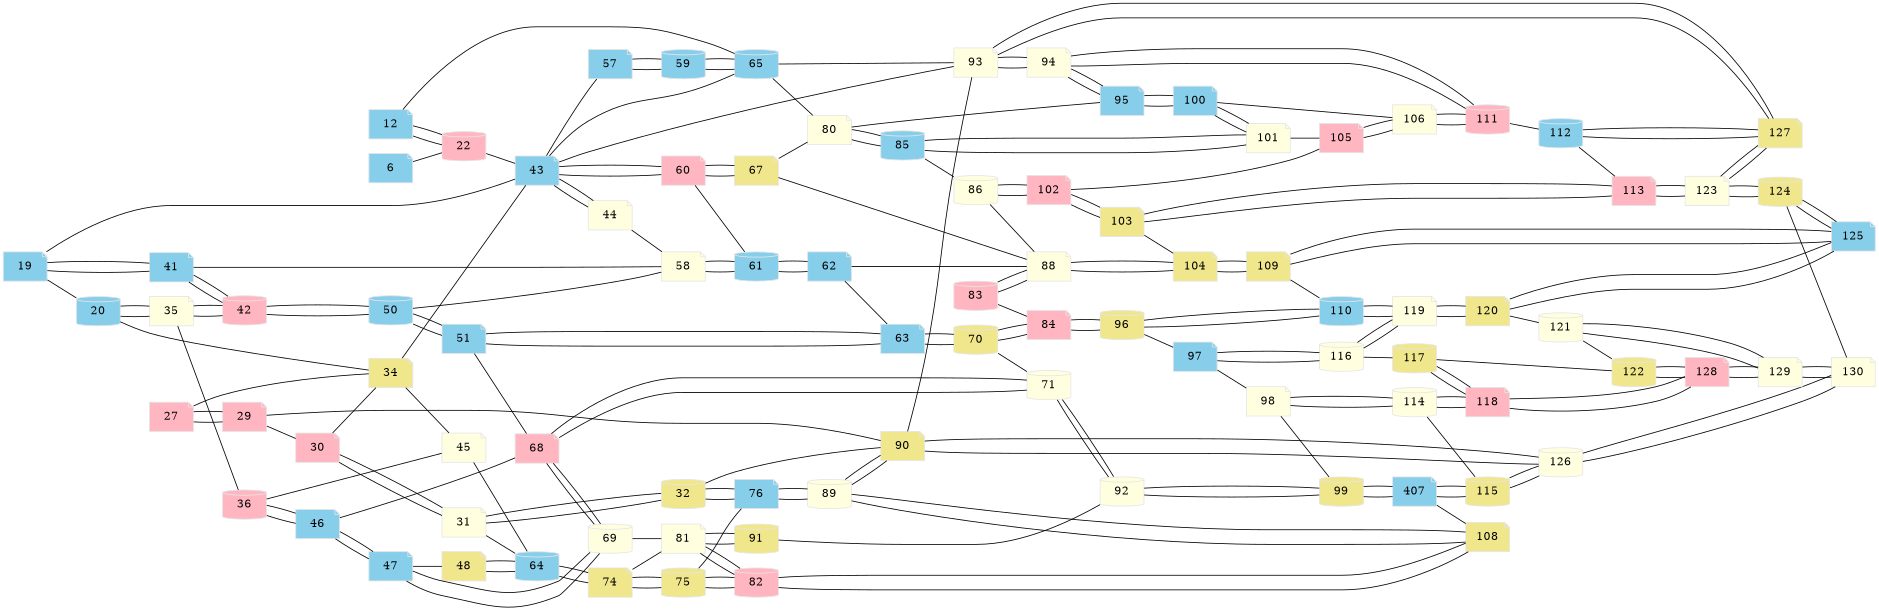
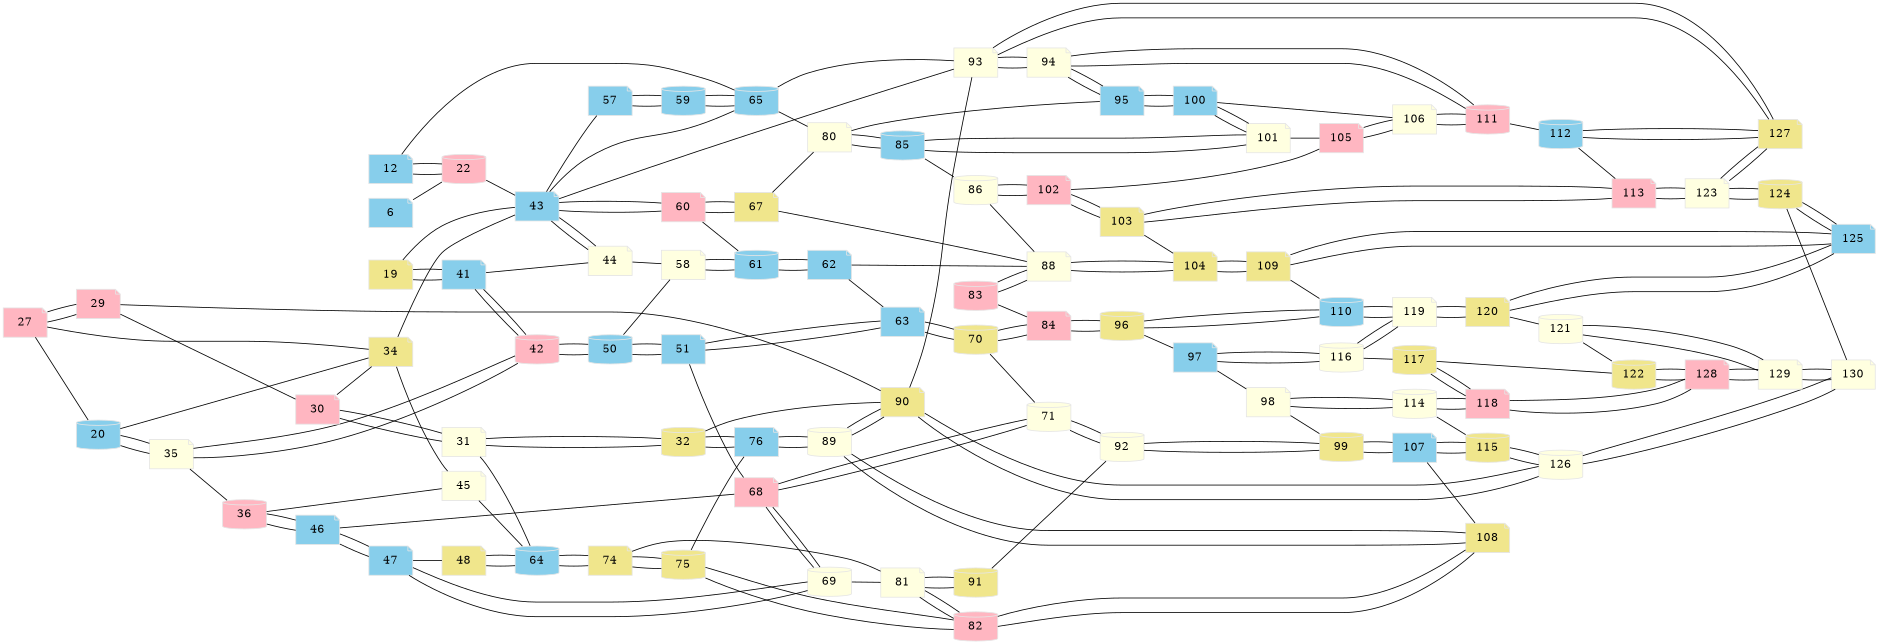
node "19": fillcolor skyblue -> khaki
edge "58" -- "41": now "44" -- "41"
edge "19" -- "20": now "27" -- "20"
node "407": label "407" -> "107"
